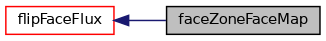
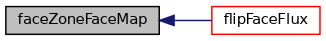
edge "faceZoneFaceMap" -> "flipFaceFlux": reversed
